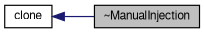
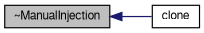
edge "~ManualInjection" -> "clone": reversed
